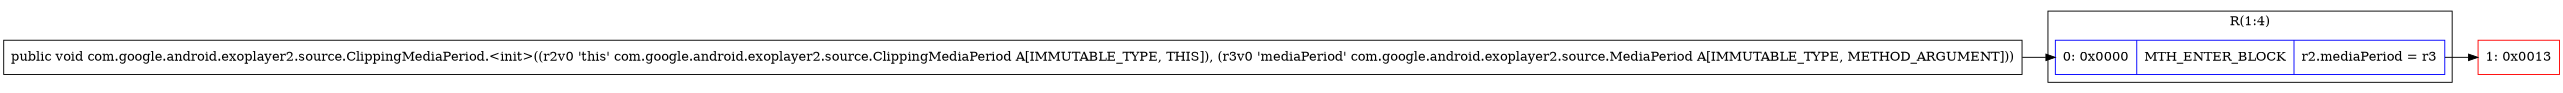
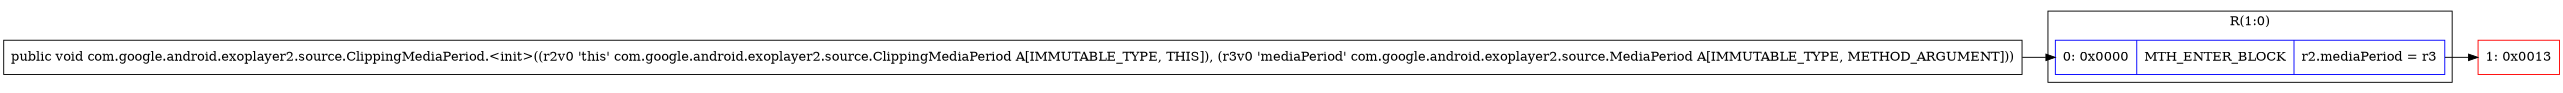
cluster "R(1:4)": label "R(1:4)" -> "R(1:0)"
